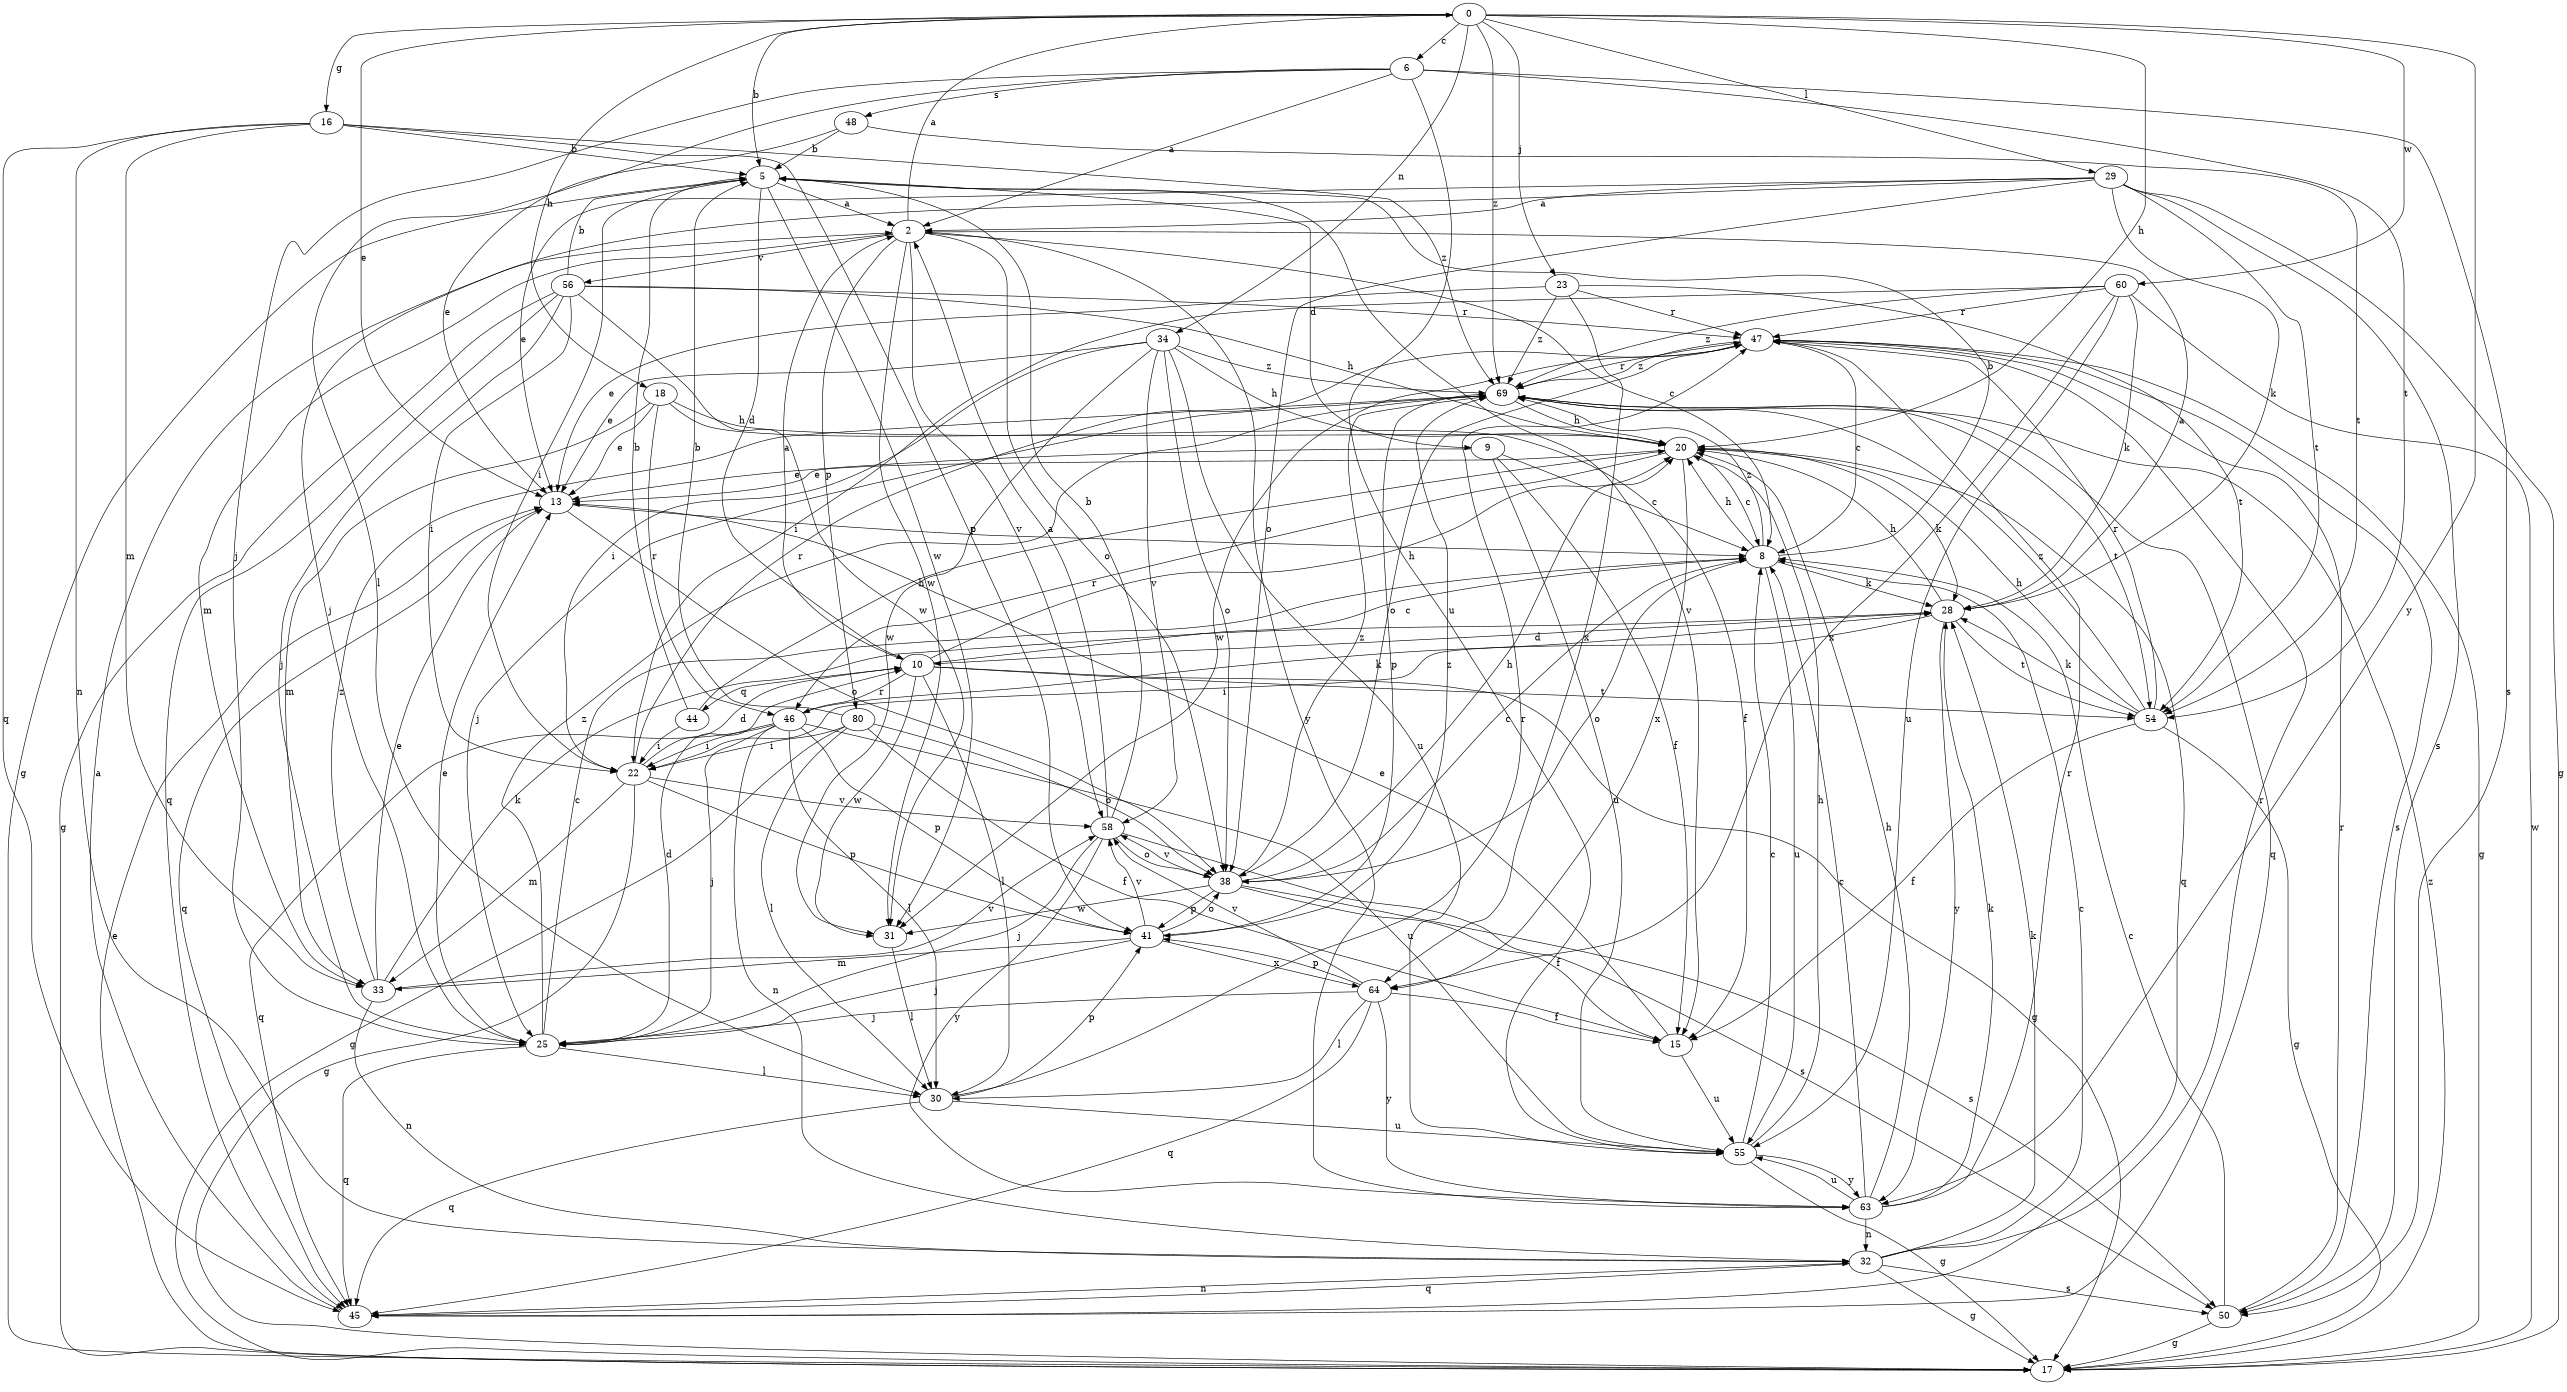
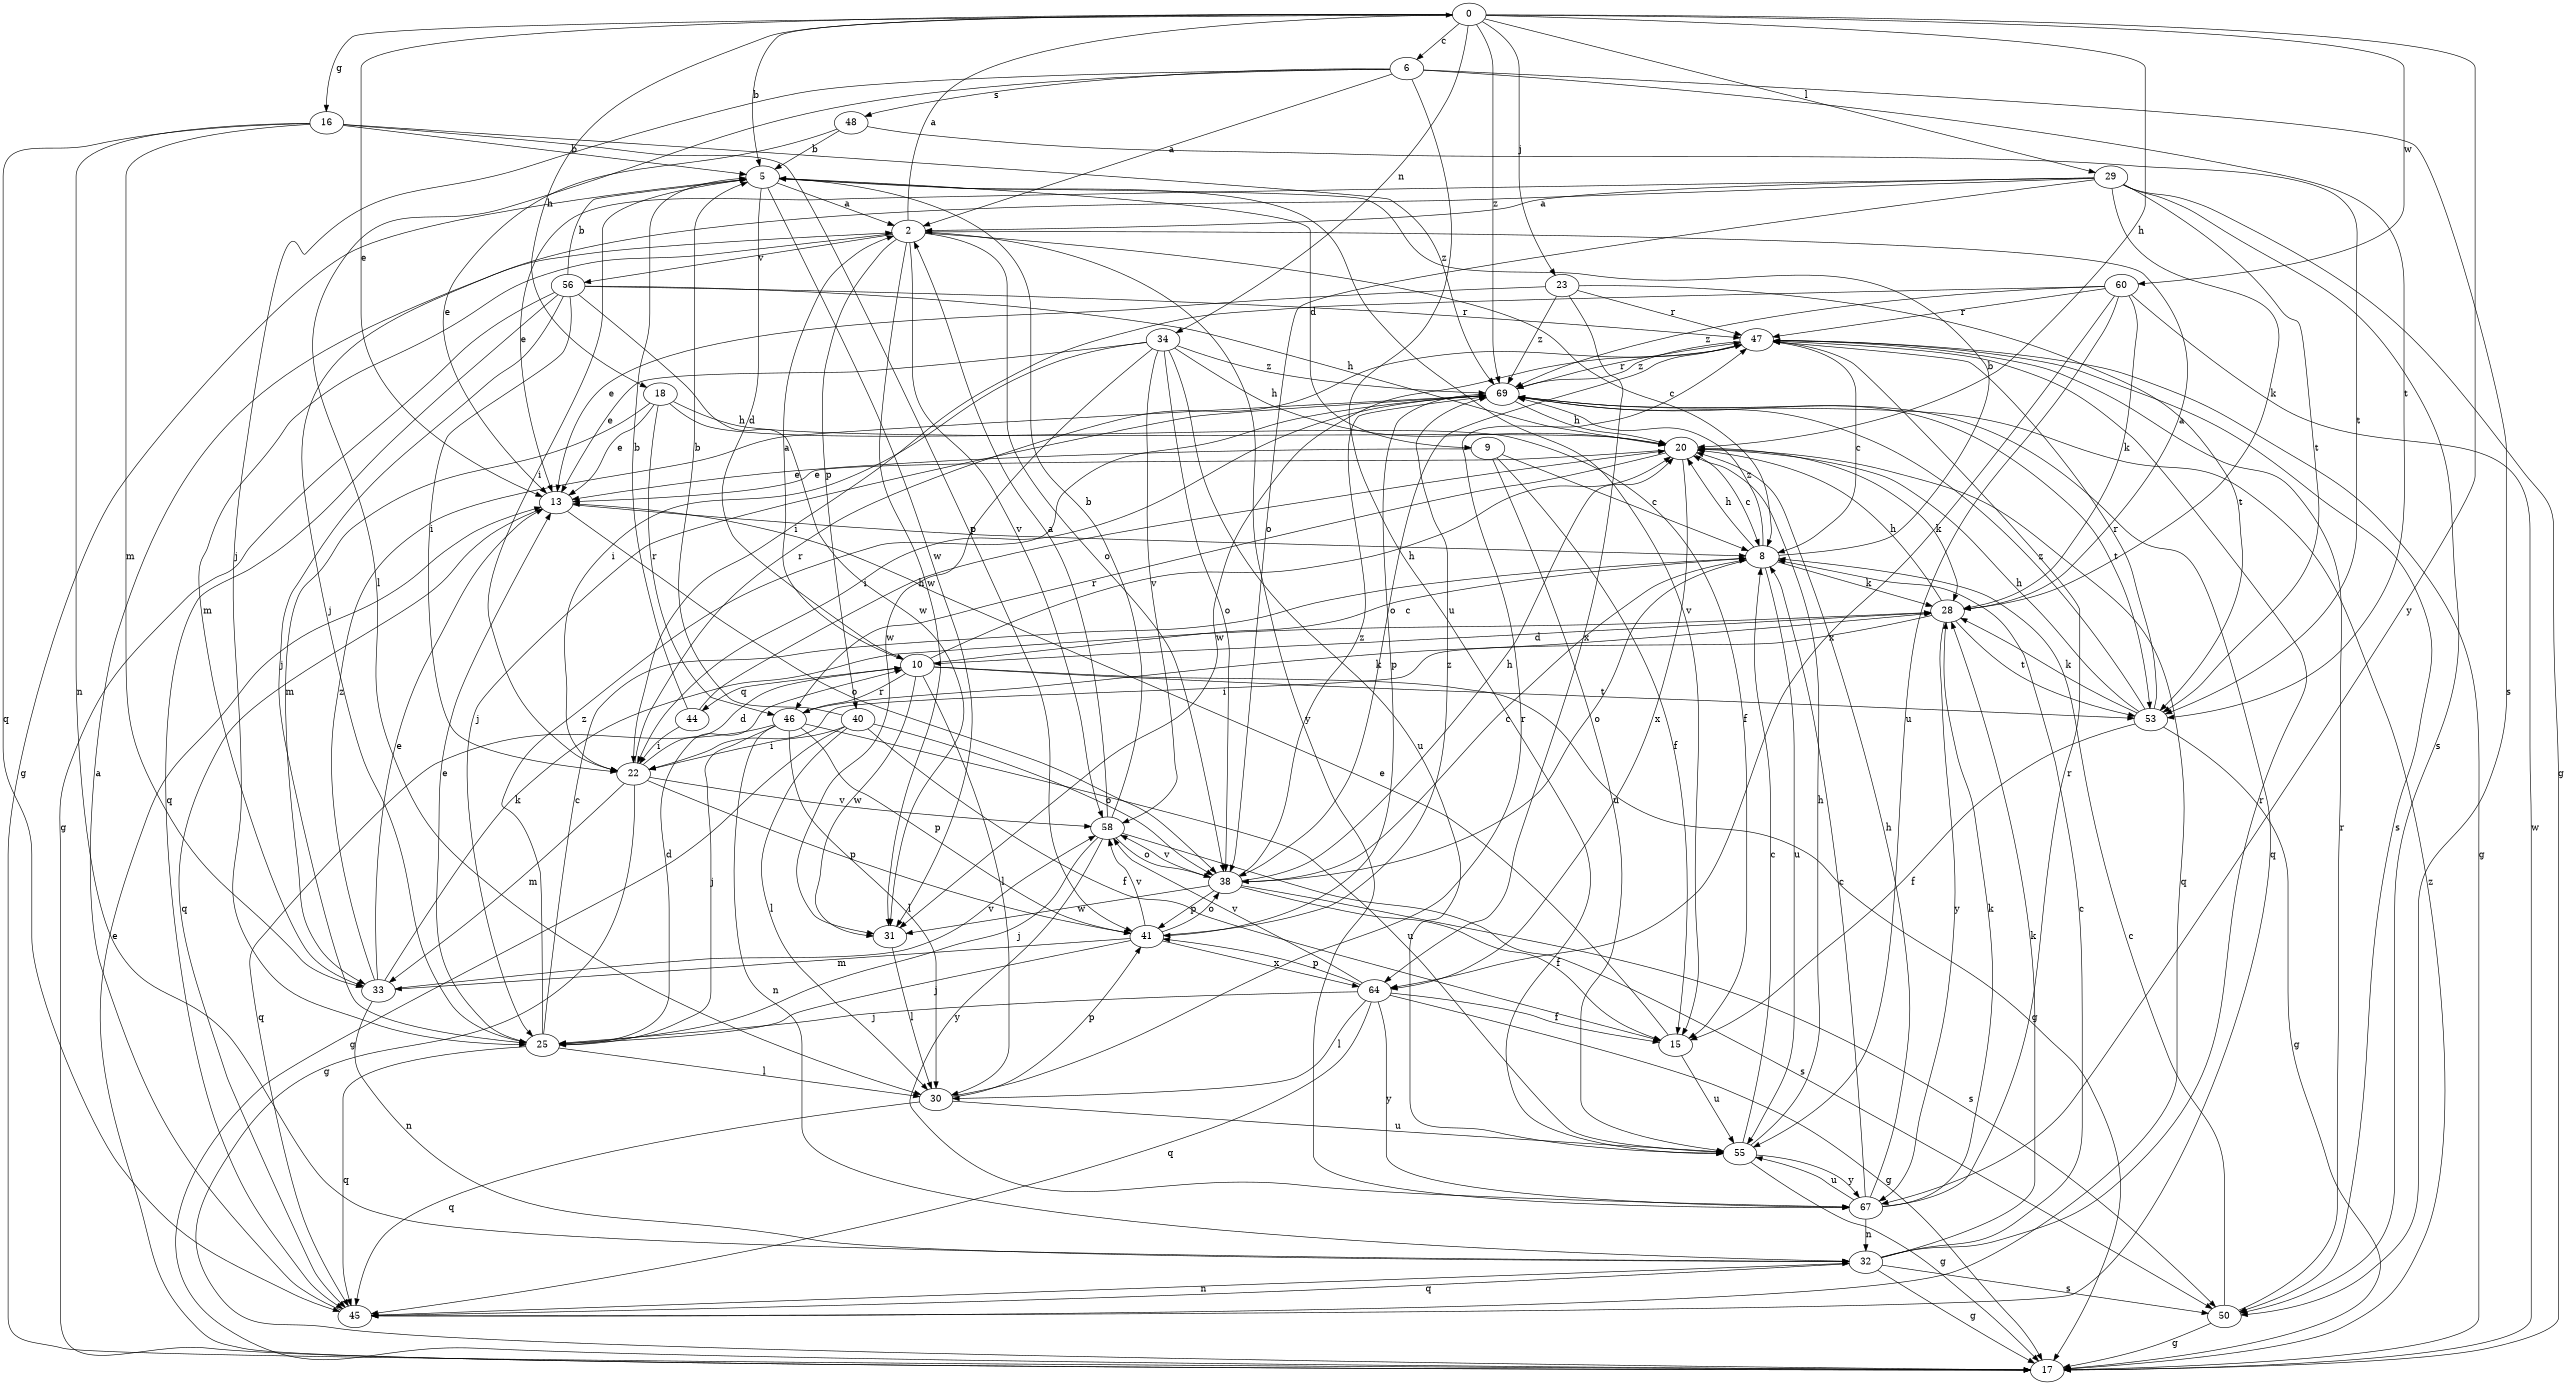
node "80": label "80" -> "40"
node "54": label "54" -> "53"
edge "46" -> "22": now "69" -> "22"
edge "64" -> "17": added, label "g"
node "63": label "63" -> "67"
